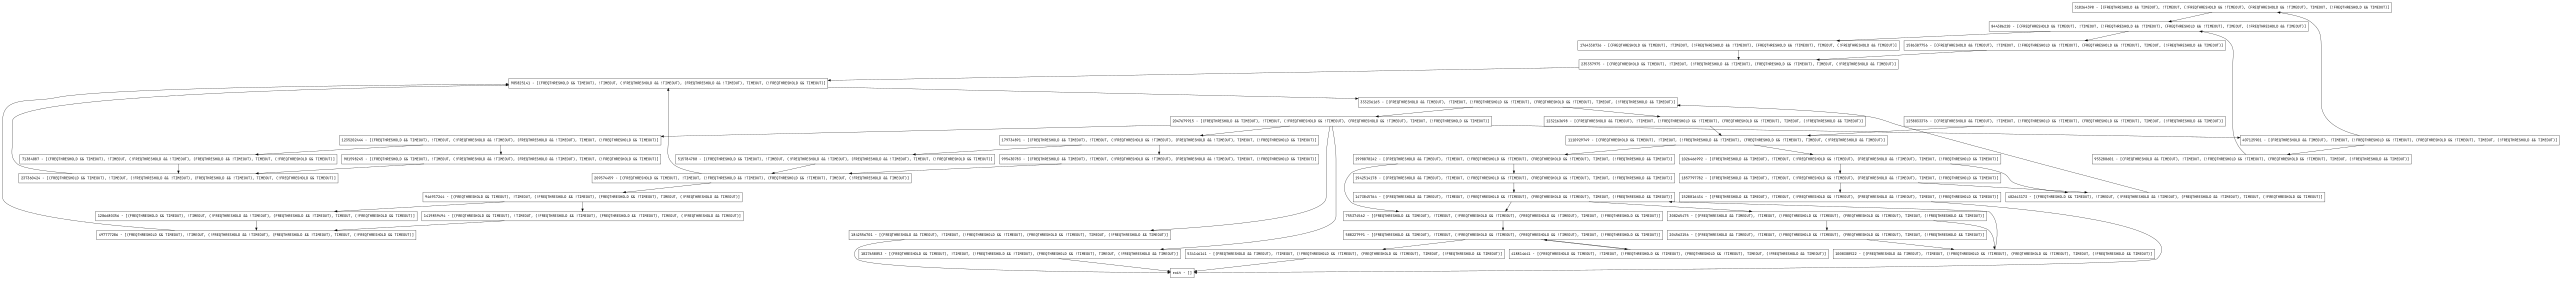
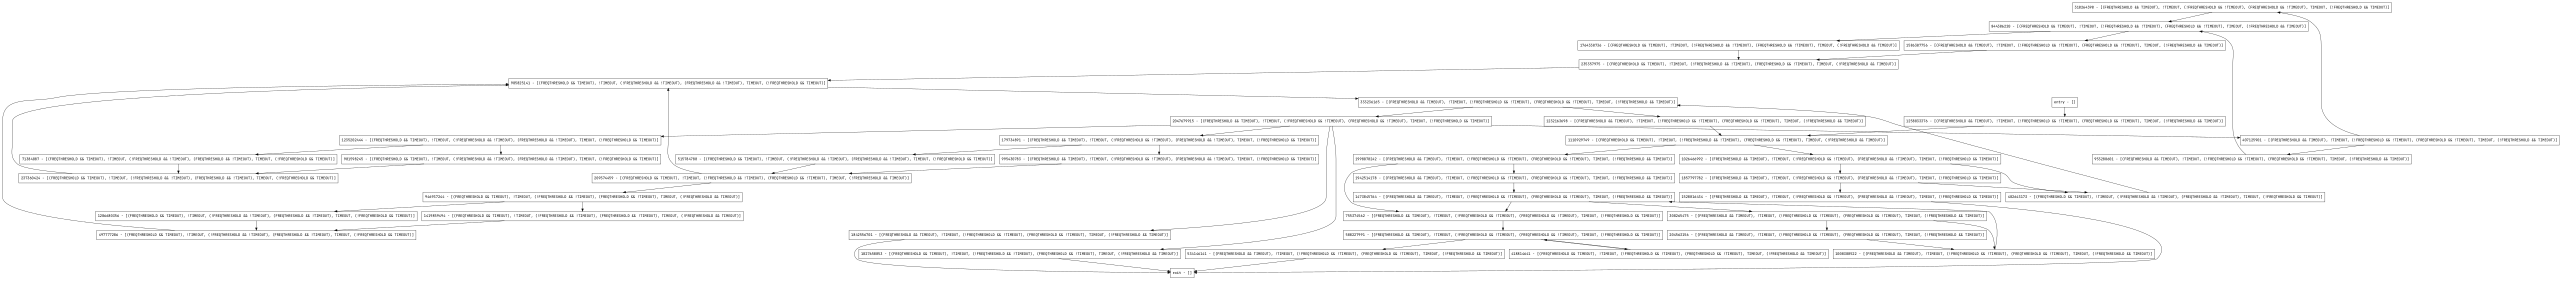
node "entry - []": added
